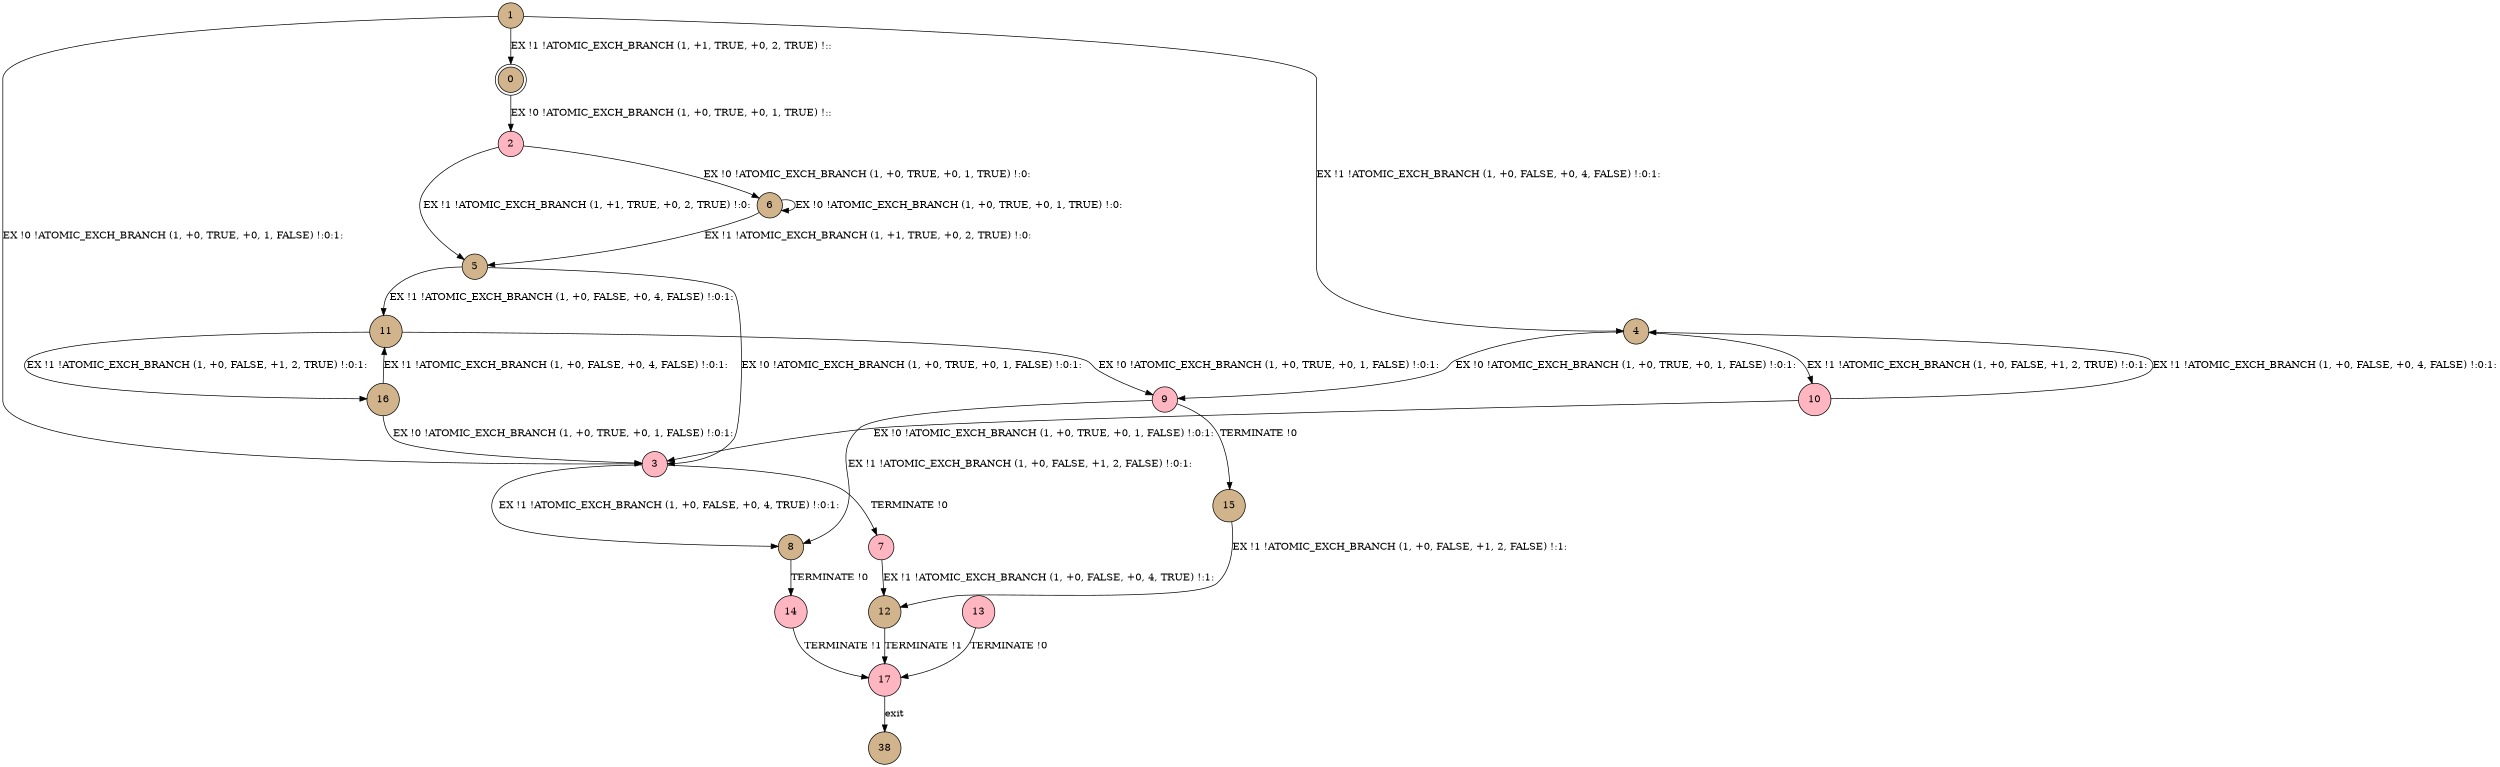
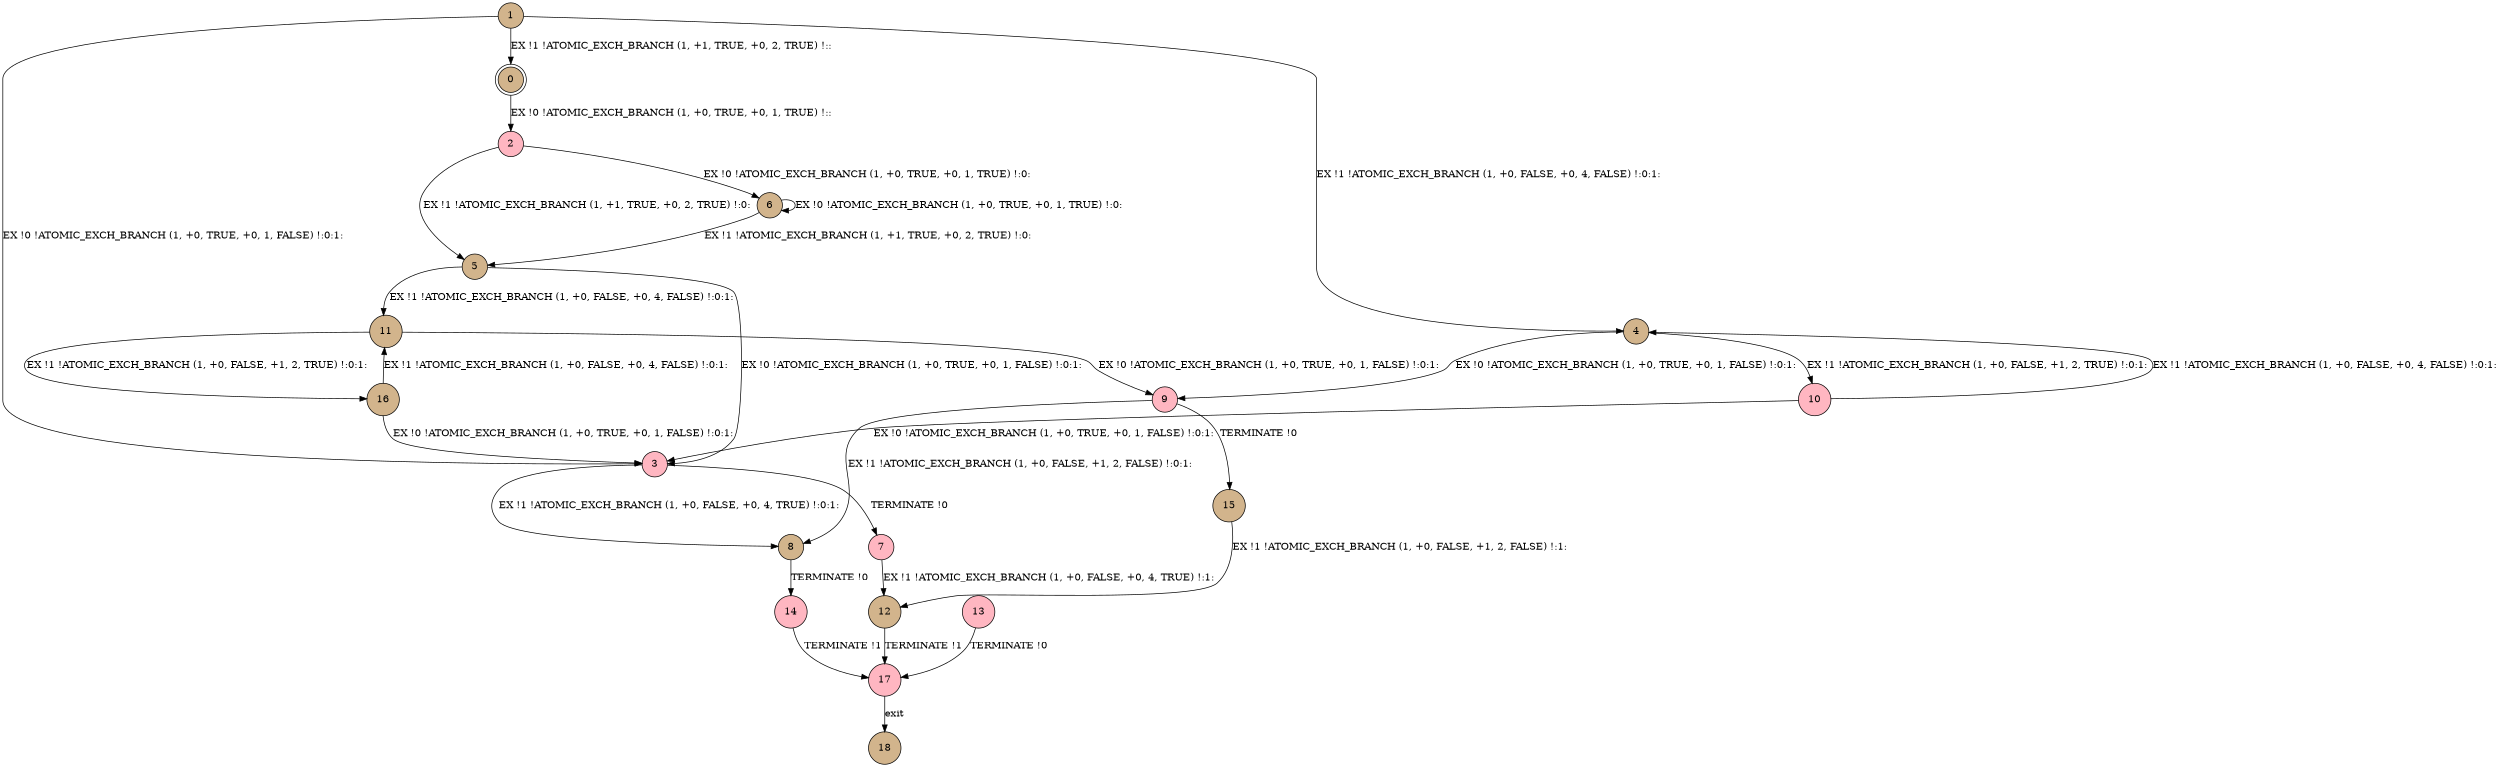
node "38": label "38" -> "18"
